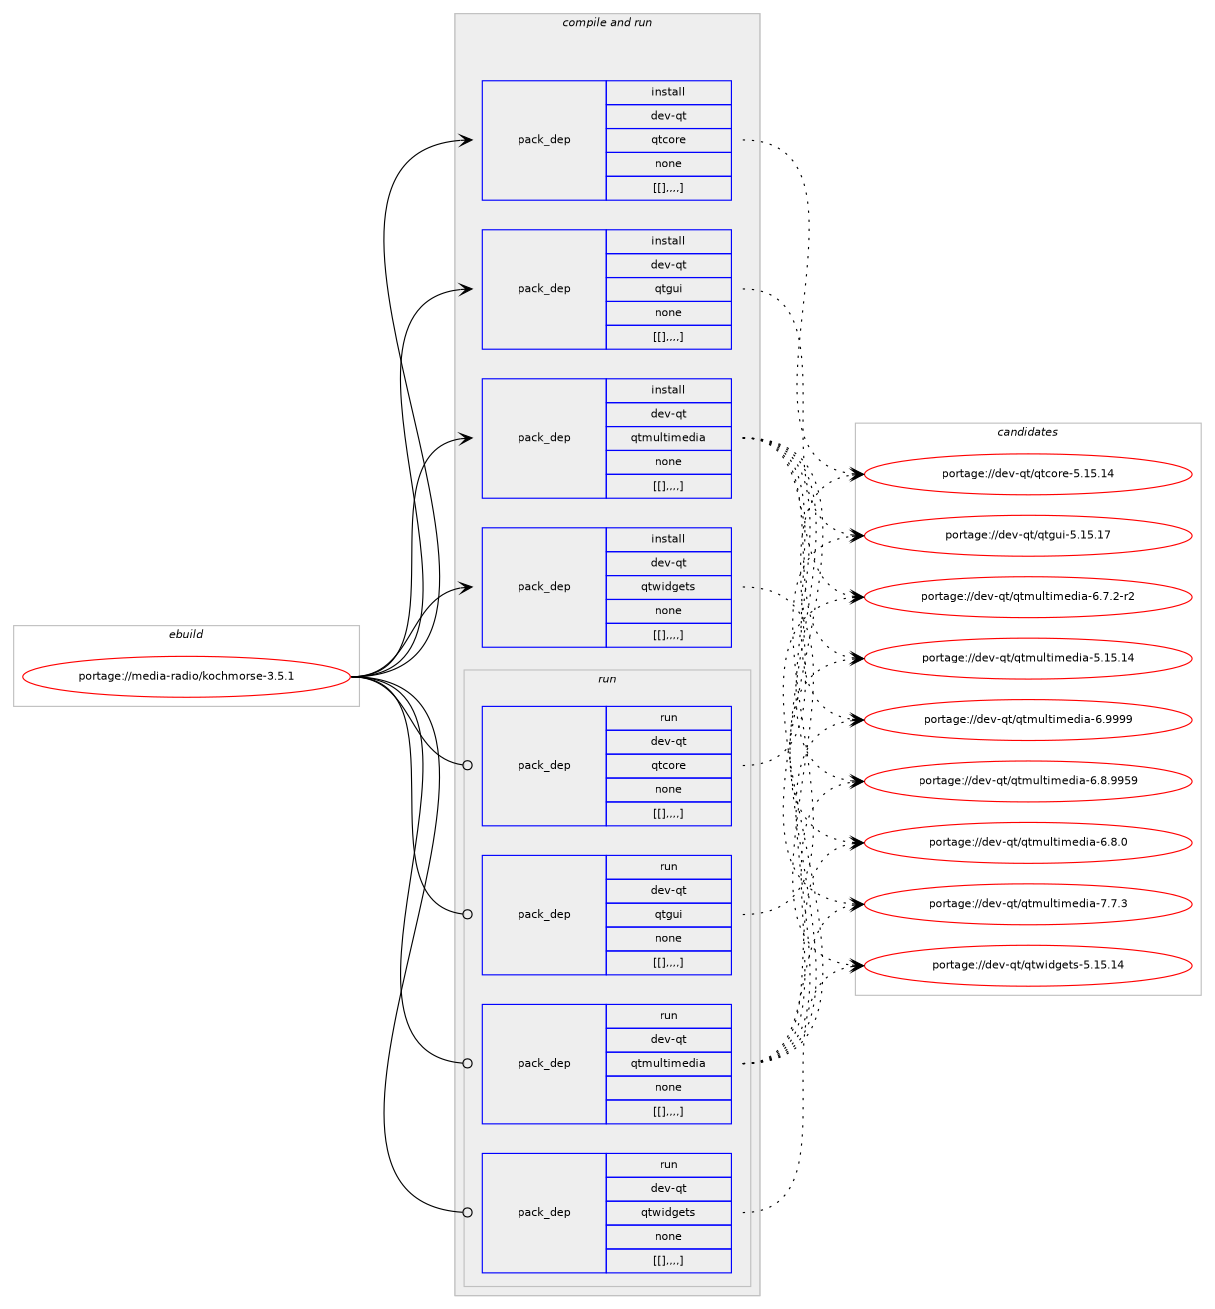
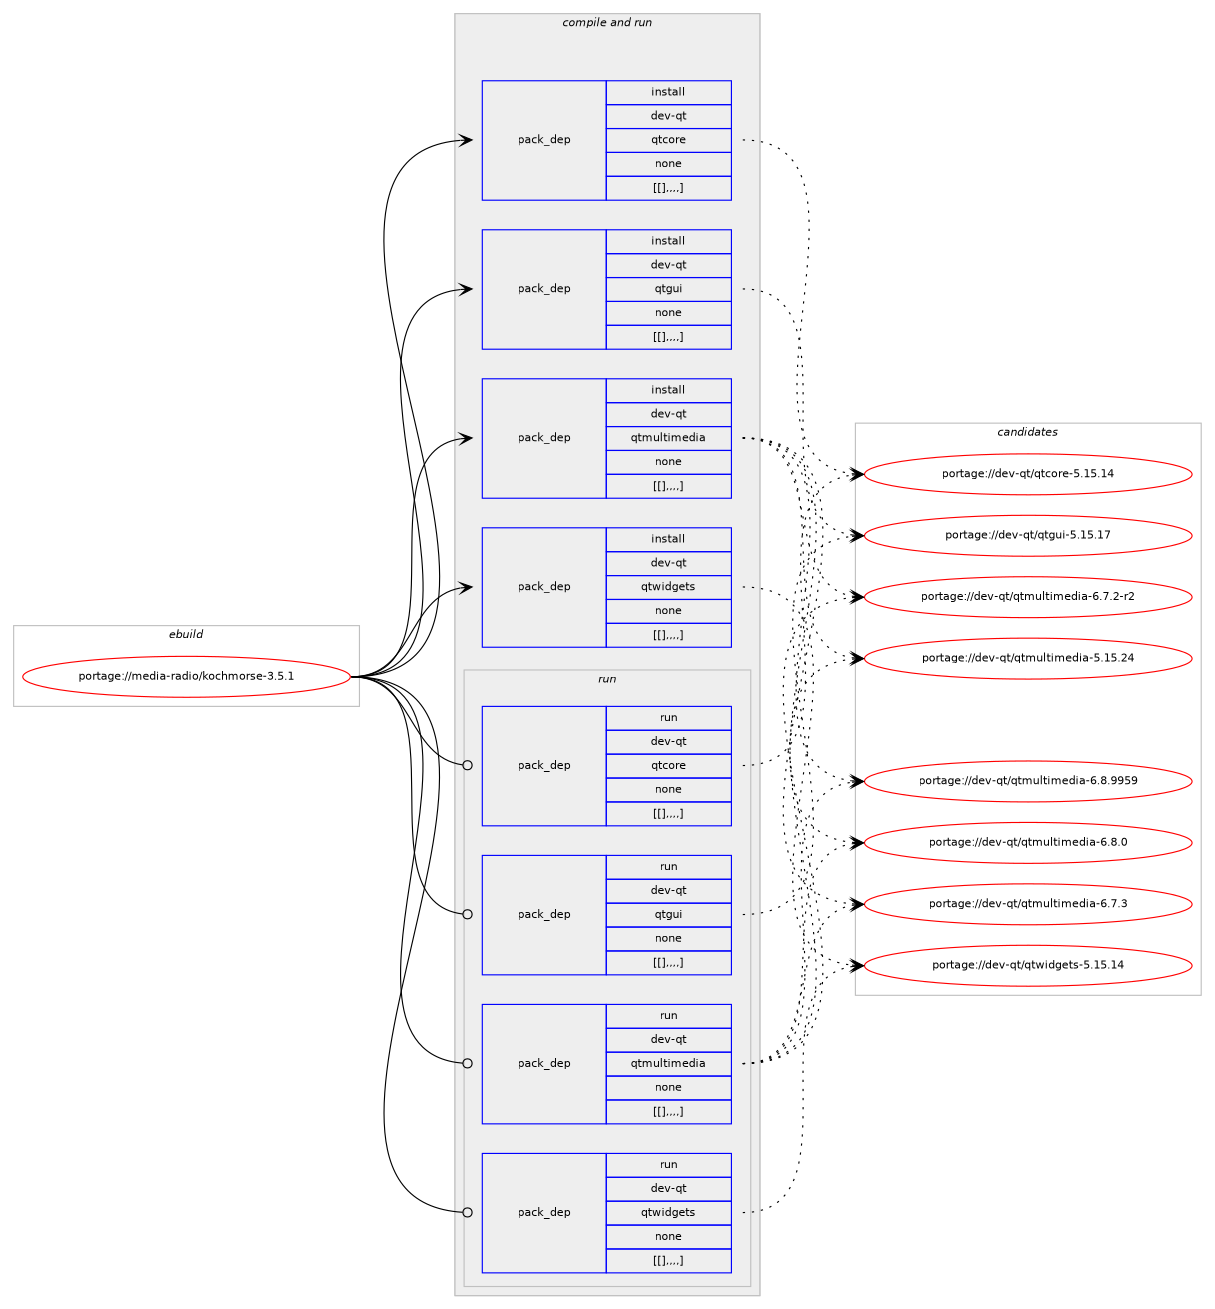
node "portage://dev-qt/qtmultimedia-5.15.14": label "portage://dev-qt/qtmultimedia-5.15.14" -> "portage://dev-qt/qtmultimedia-5.15.24"
node "portage://dev-qt/qtmultimedia-6.9999": removed
node "portage://dev-qt/qtmultimedia-7.7.3": label "portage://dev-qt/qtmultimedia-7.7.3" -> "portage://dev-qt/qtmultimedia-6.7.3"
